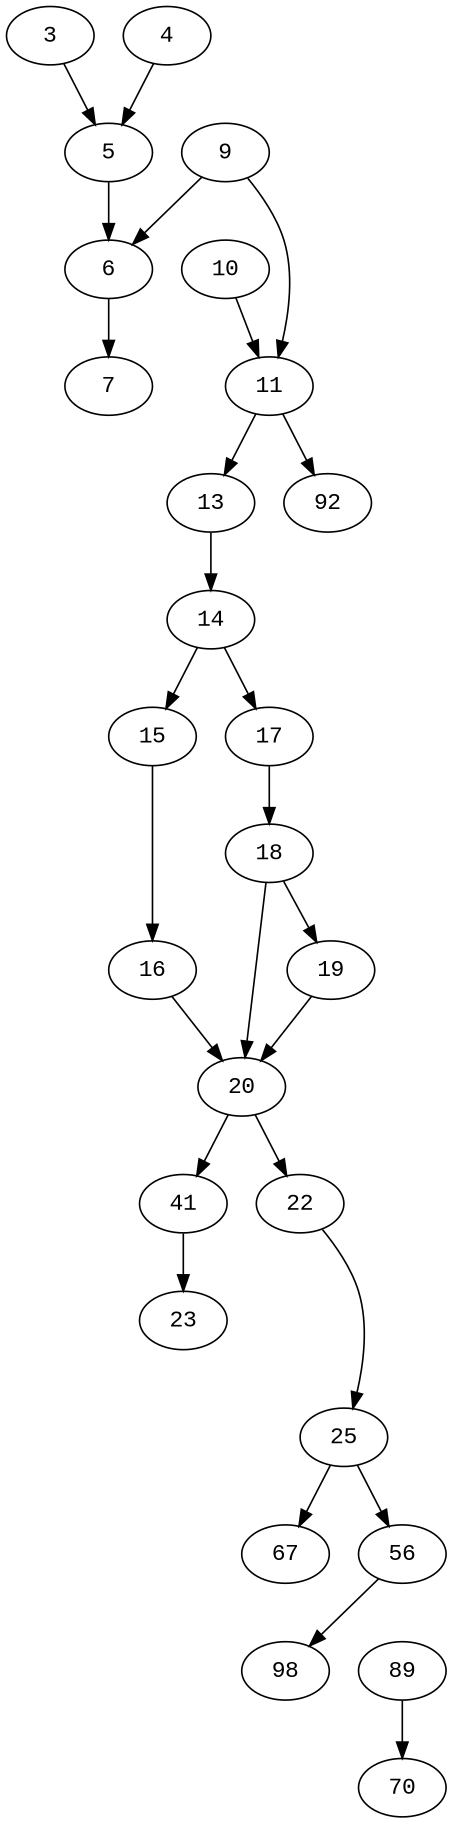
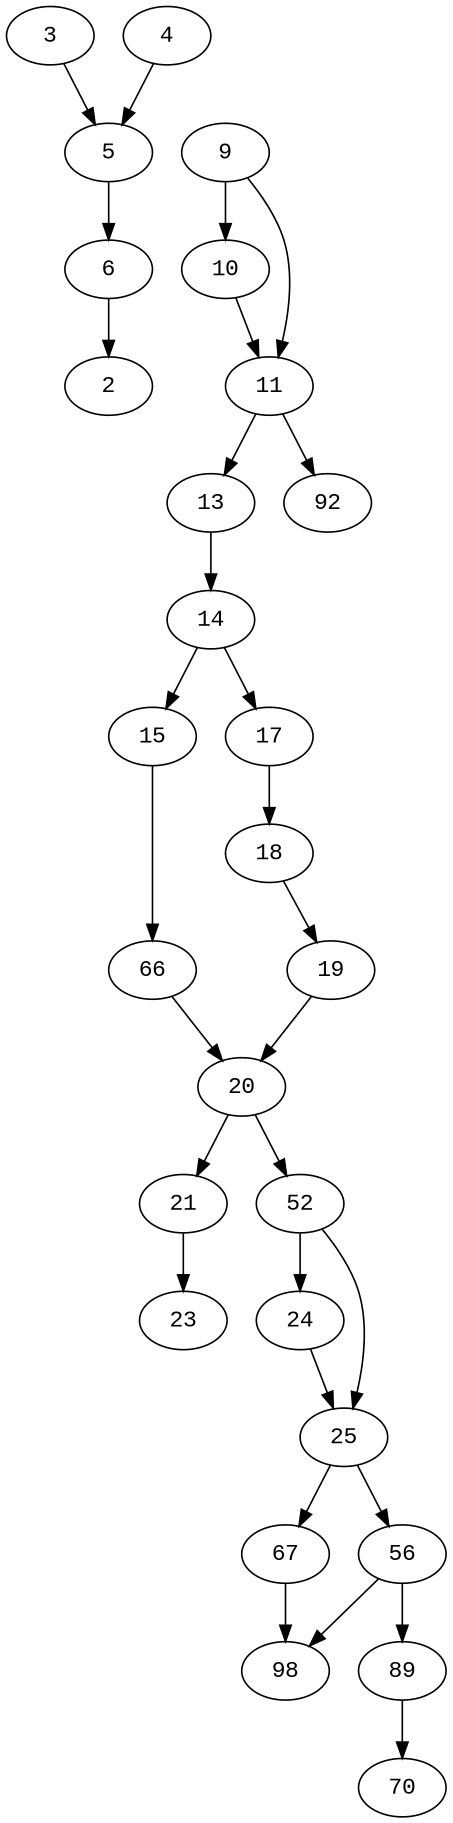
edge "9" -> "6": now "9" -> "10"
node "7": label "7" -> "2"
edge "18" -> "20": removed
node "16": label "16" -> "66"
node "41": label "41" -> "21"
node "22": label "22" -> "52"
node "24": added
edge "67" -> "98": added
edge "56" -> "89": added
